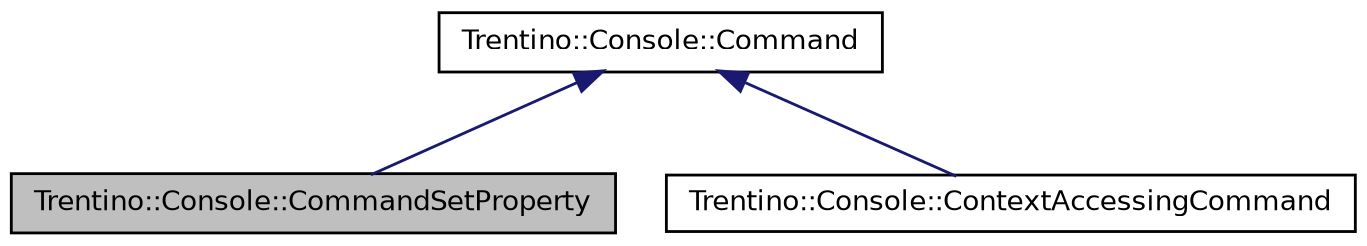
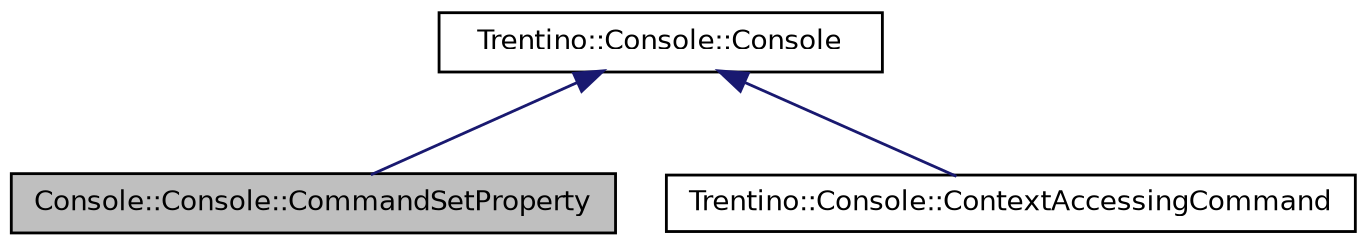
node "Trentino::Console::Command": label "Trentino::Console::Command" -> "Trentino::Console::Console"
node "Trentino::Console::CommandSetProperty": label "Trentino::Console::CommandSetProperty" -> "Console::Console::CommandSetProperty"
